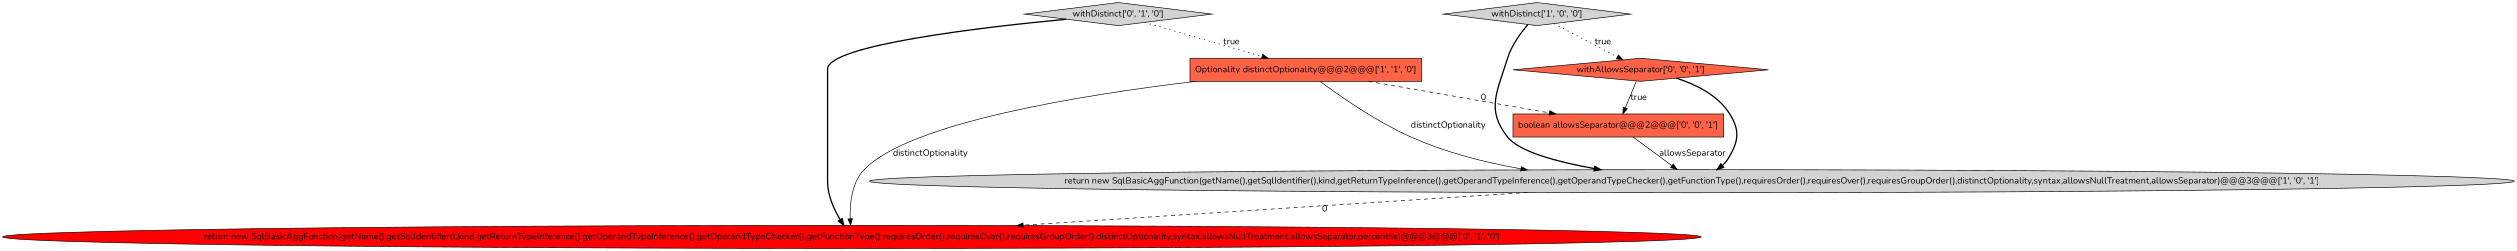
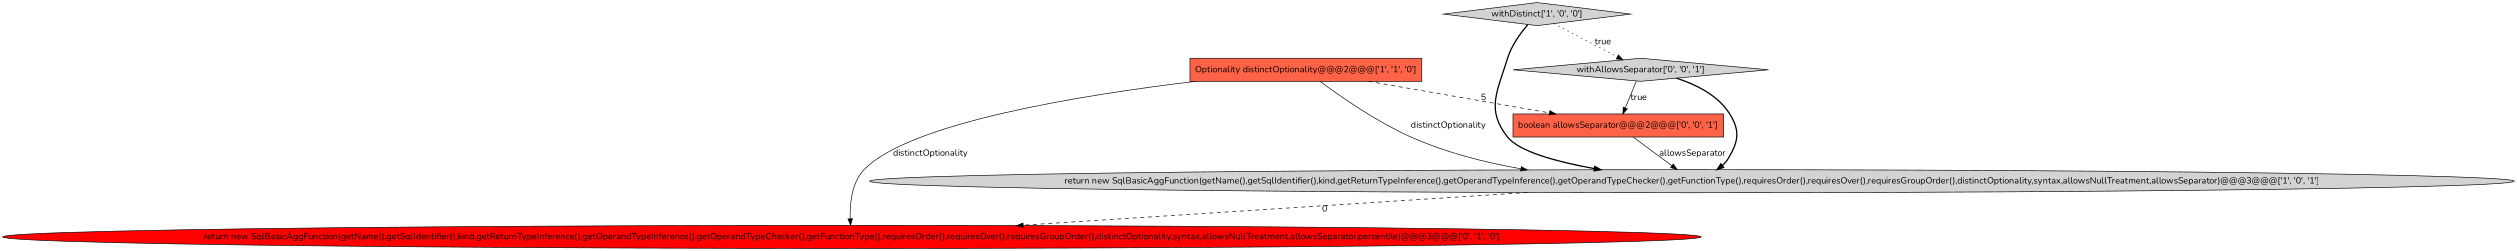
node "withDistinct['0', '1', '0']": removed
node "withAllowsSeparator['0', '0', '1']": fillcolor tomato -> lightgray
edge "Optionality distinctOptionality@@@2@@@['1', '1', '0']" -> "boolean allowsSeparator@@@2@@@['0', '0', '1']": label "0" -> "5"
